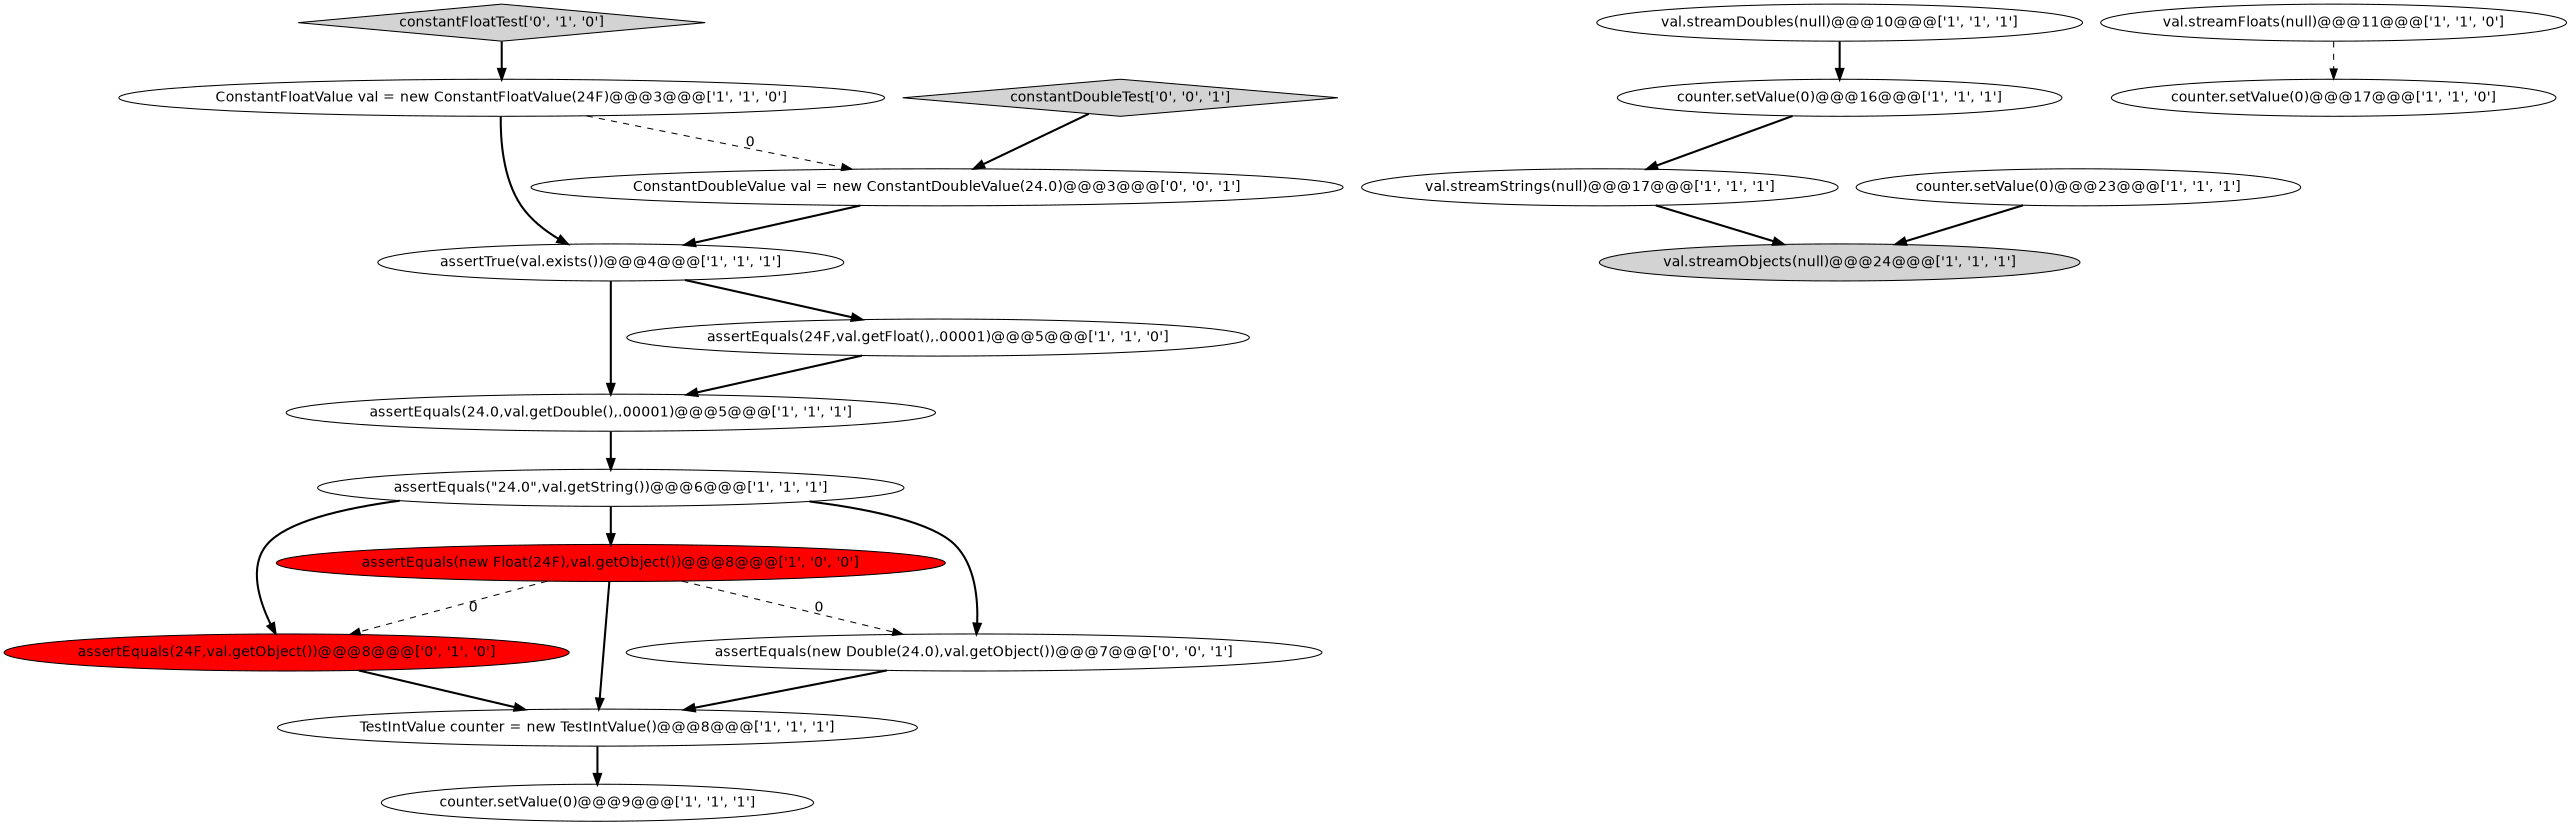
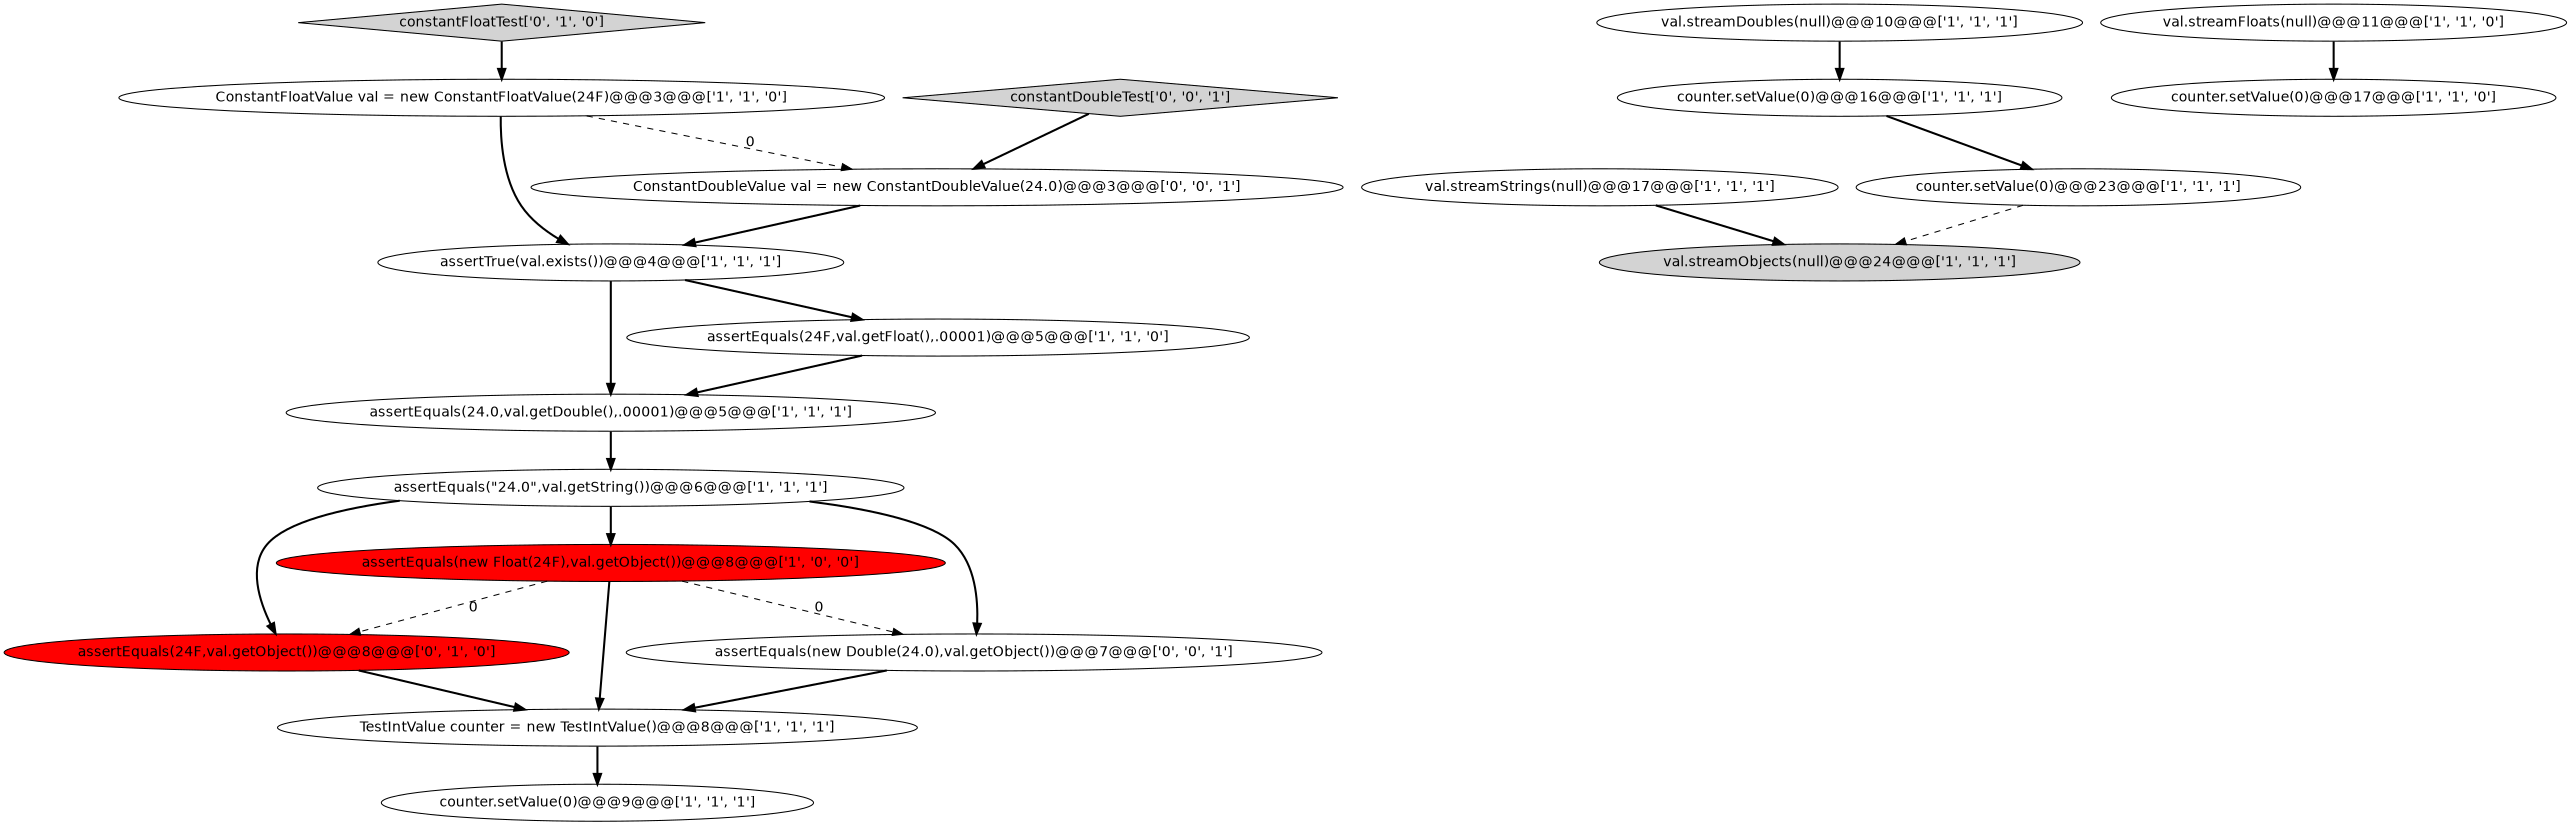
edge "val.streamFloats(null)@@@11@@@['1', '1', '0']" -> "counter.setValue(0)@@@17@@@['1', '1', '0']": style dashed -> bold
edge "counter.setValue(0)@@@16@@@['1', '1', '1']" -> "val.streamStrings(null)@@@17@@@['1', '1', '1']": now "counter.setValue(0)@@@16@@@['1', '1', '1']" -> "counter.setValue(0)@@@23@@@['1', '1', '1']"
edge "counter.setValue(0)@@@23@@@['1', '1', '1']" -> "val.streamObjects(null)@@@24@@@['1', '1', '1']": style bold -> dashed
